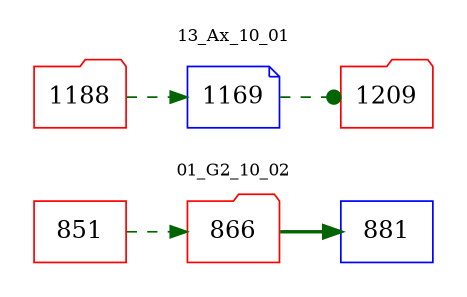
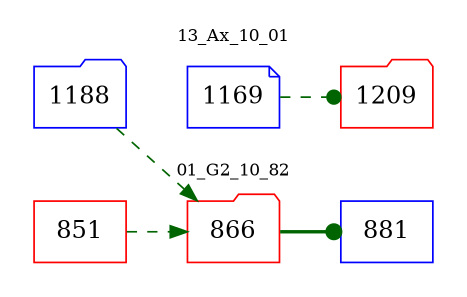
node "1188": color red -> blue
edge "1188" -> "1169": now "1188" -> "866"
cluster "01_G2_10_02": label "01_G2_10_02" -> "01_G2_10_82"
edge "866" -> "881": arrowhead normal -> dot
